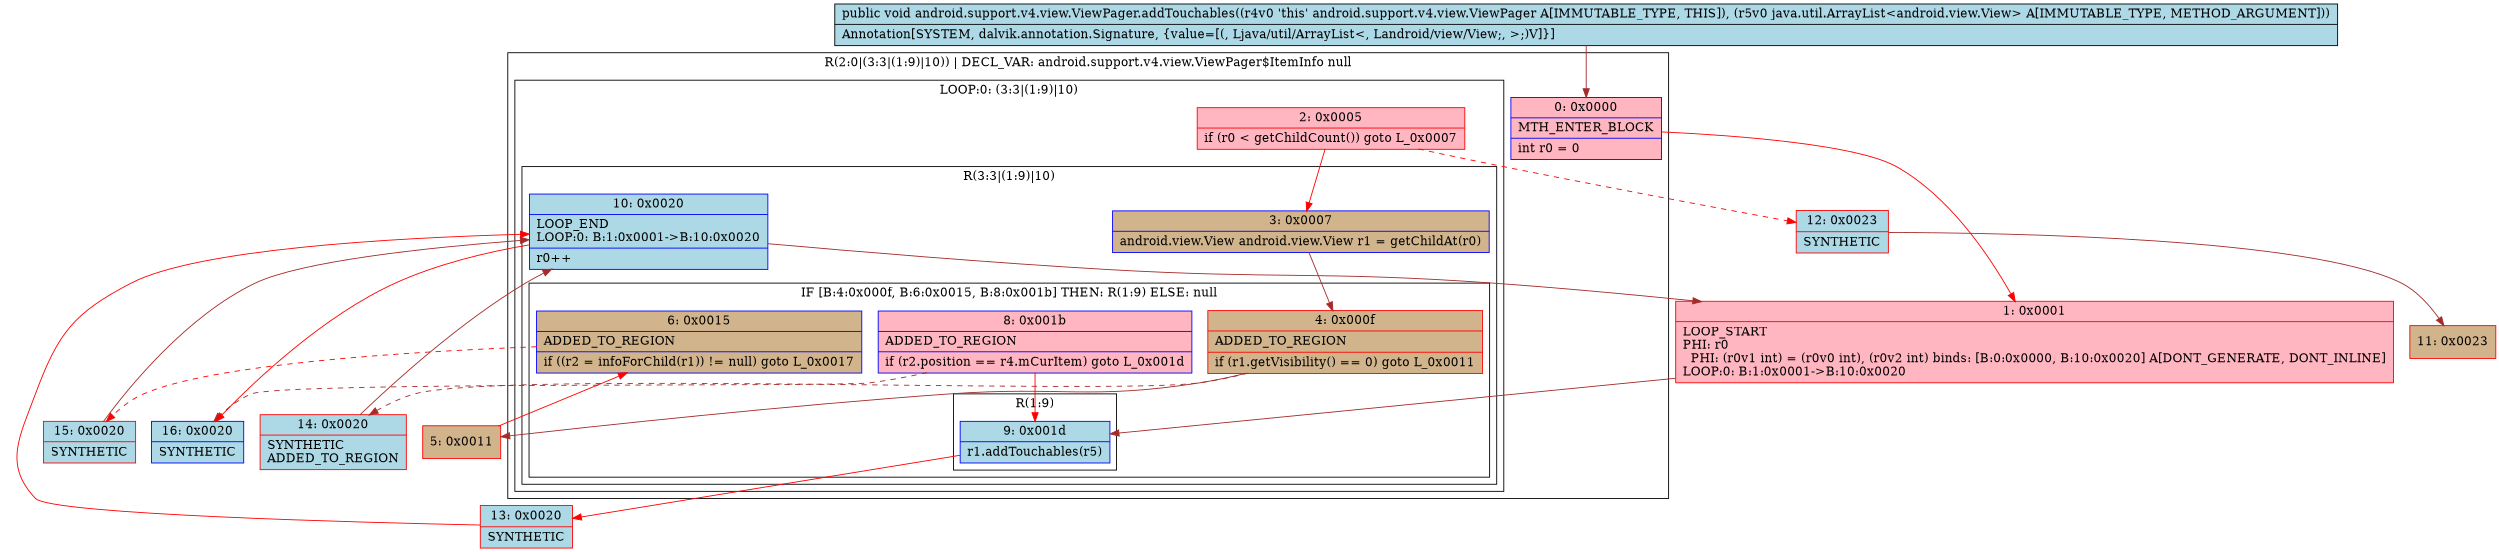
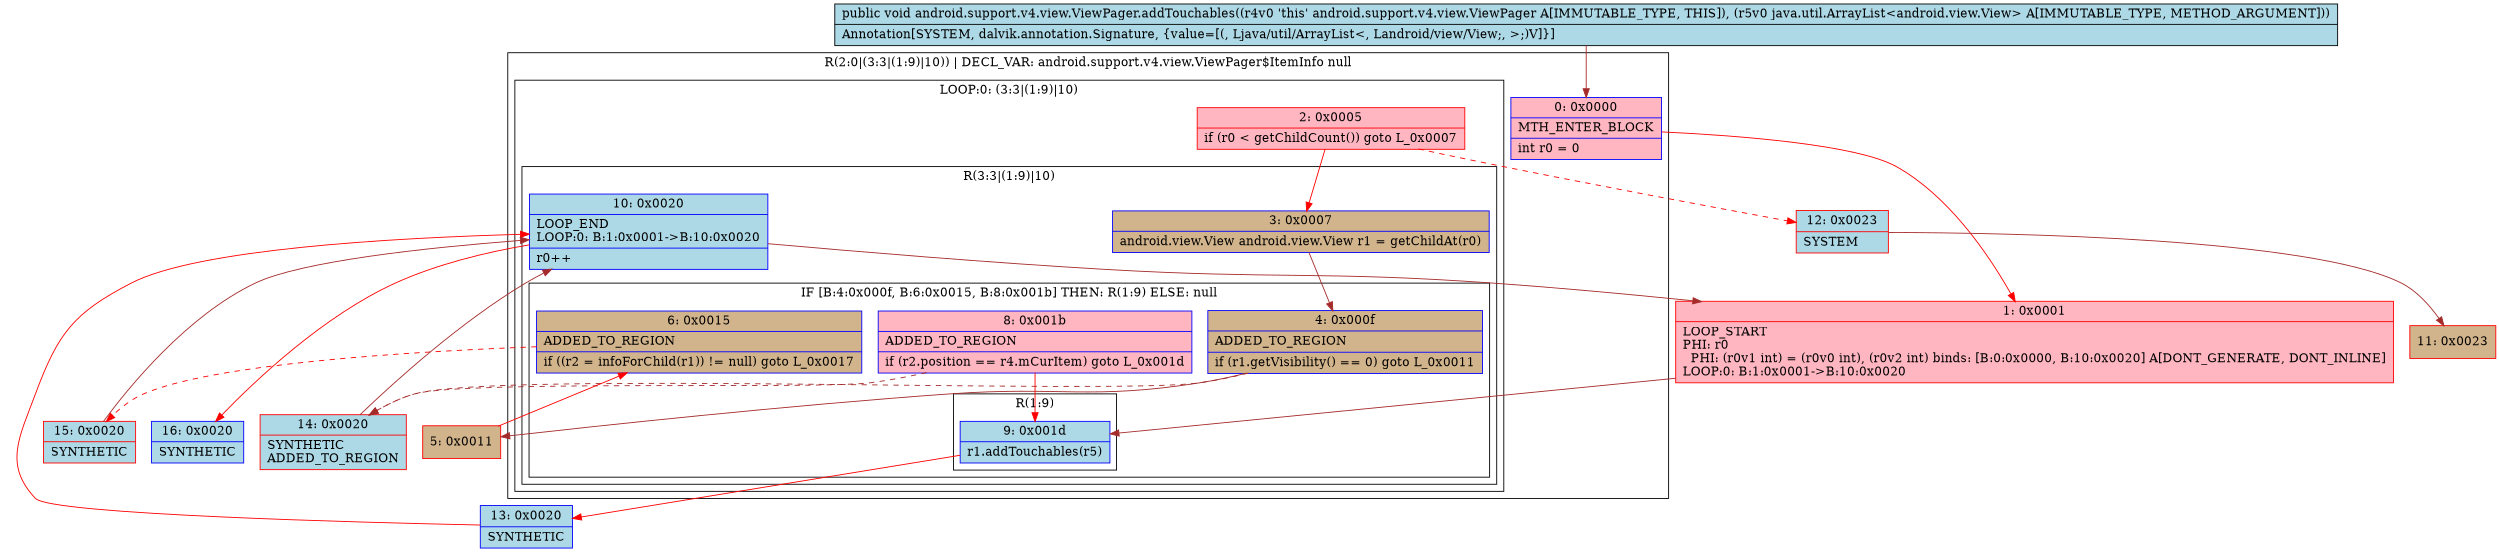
node "12: 0x0023": text "SYNTHETIC" -> "SYSTEM"
node "4: 0x000f": color red -> blue
edge "8: 0x001b" -> "16: 0x0020": now "8: 0x001b" -> "14: 0x0020"
node "13: 0x0020": color red -> blue
